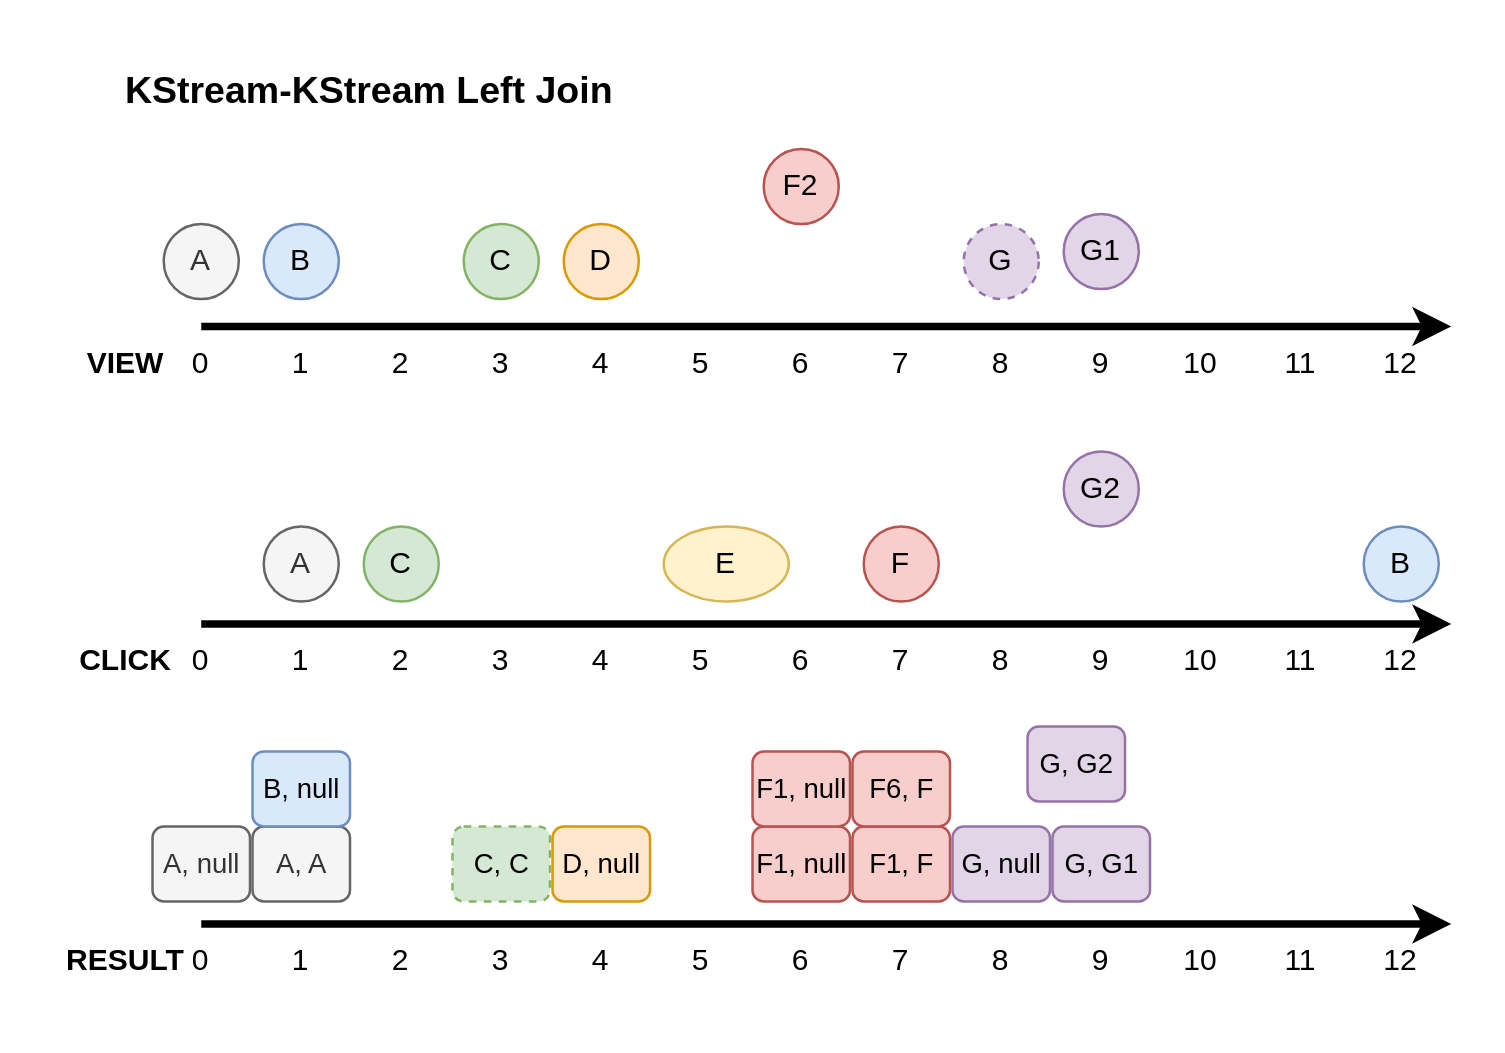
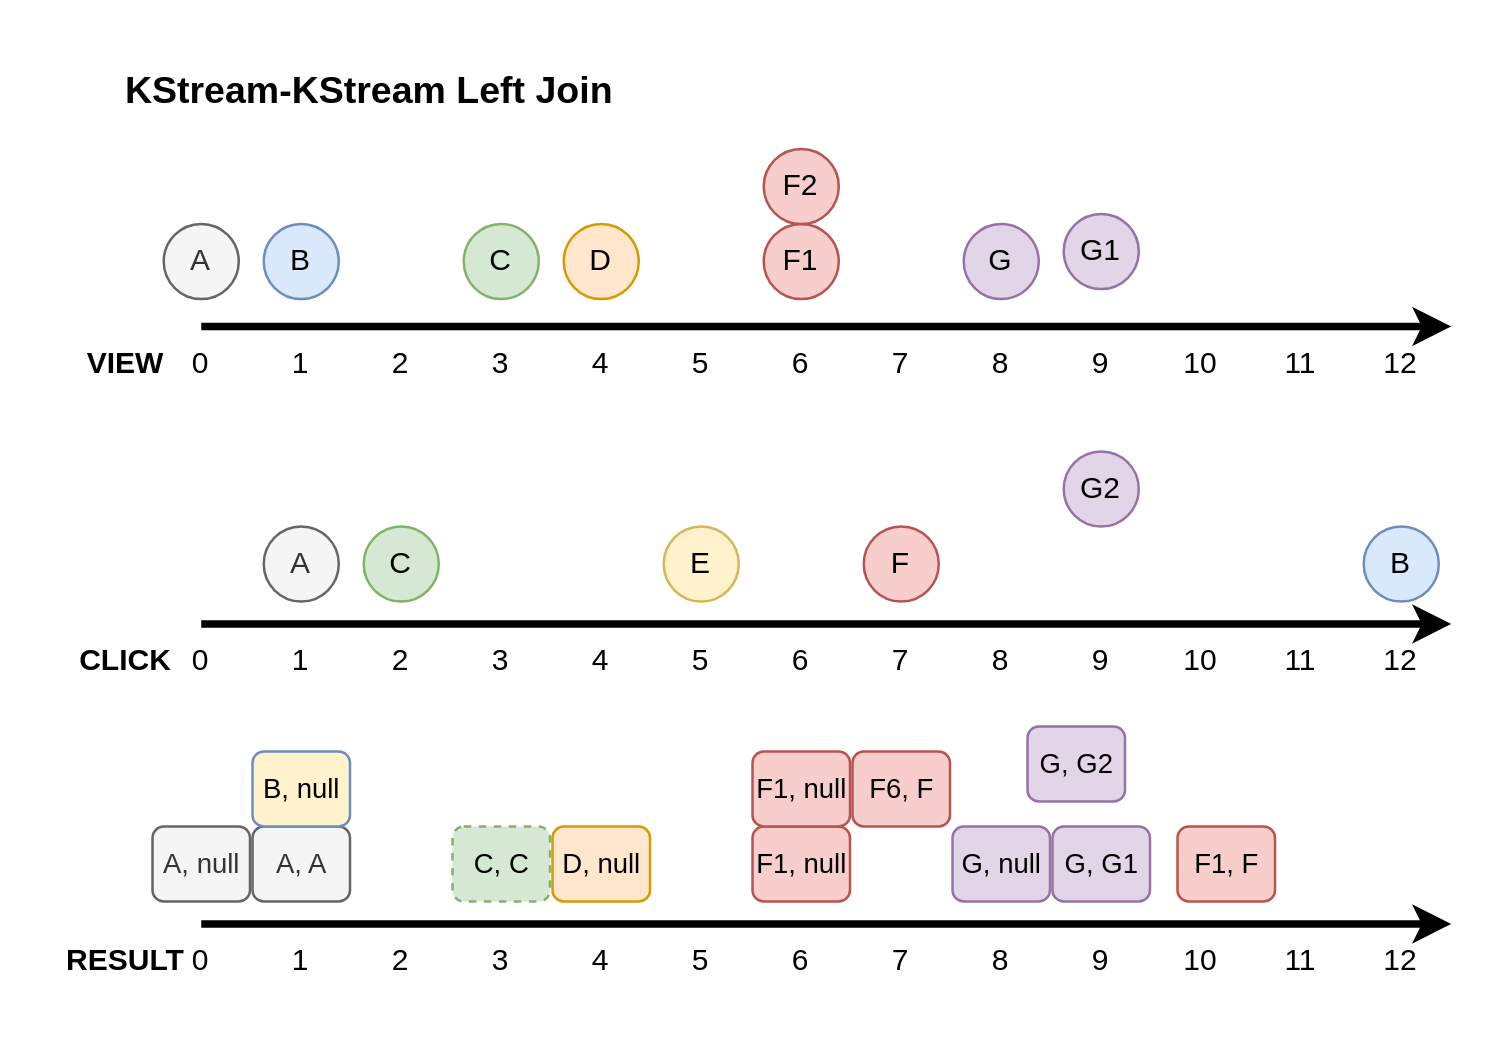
node "F1": added
node "G": style dashed -> solid
node "E": size 125x75 -> 75x75
node "B, null": fillcolor #dae8fc -> #fff2cc
node "F1, F": moved (901, 864) -> (1226, 864)
